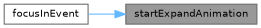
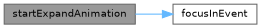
edge "focusInEvent" -> "startExpandAnimation": reversed
